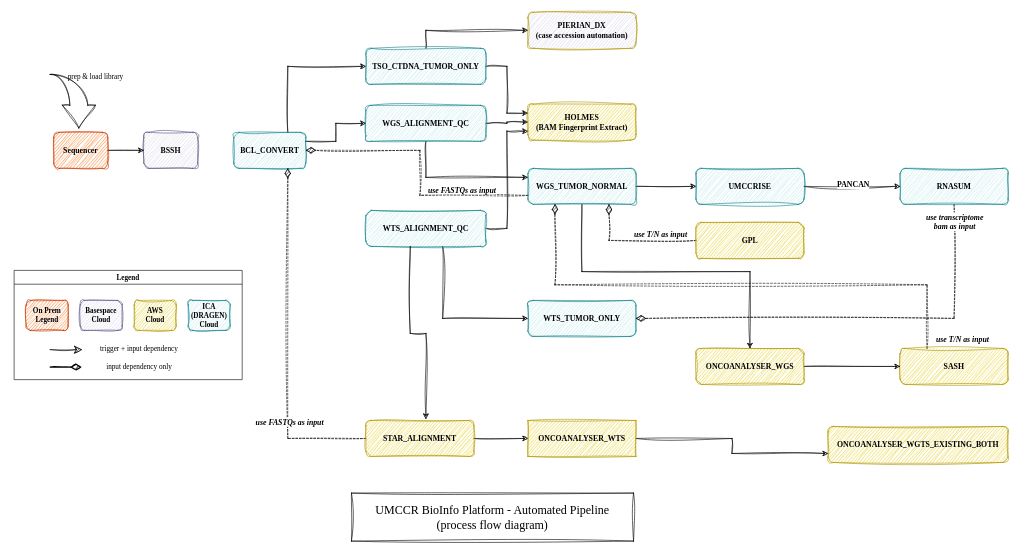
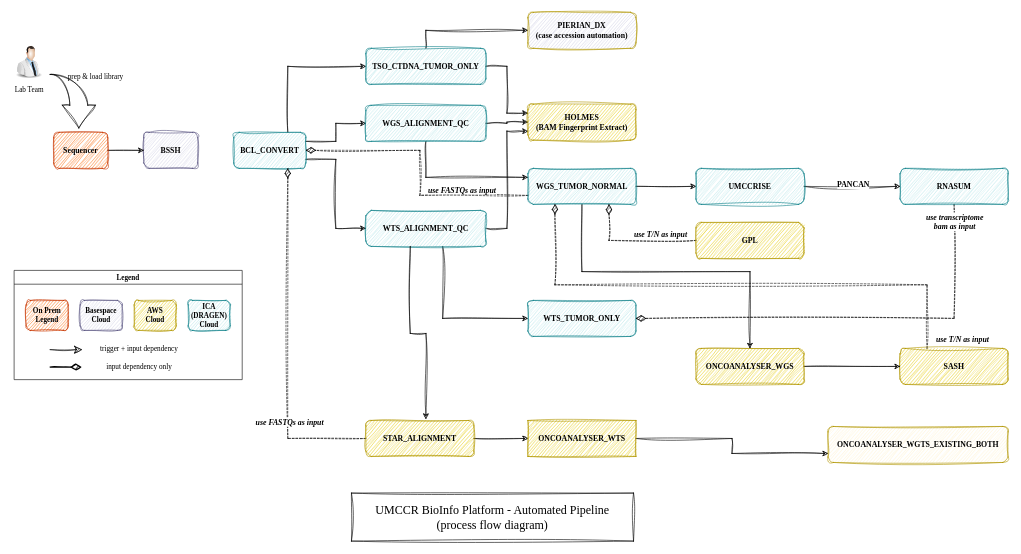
node "Lab Team": added
edge "BCL_CONVERT" -> "WTS_ALIGNMENT_QC": added
node "ONCOANALYSER_WGTS_EXISTING_BOTH": fillcolor #e3c800 -> #fff2cc
